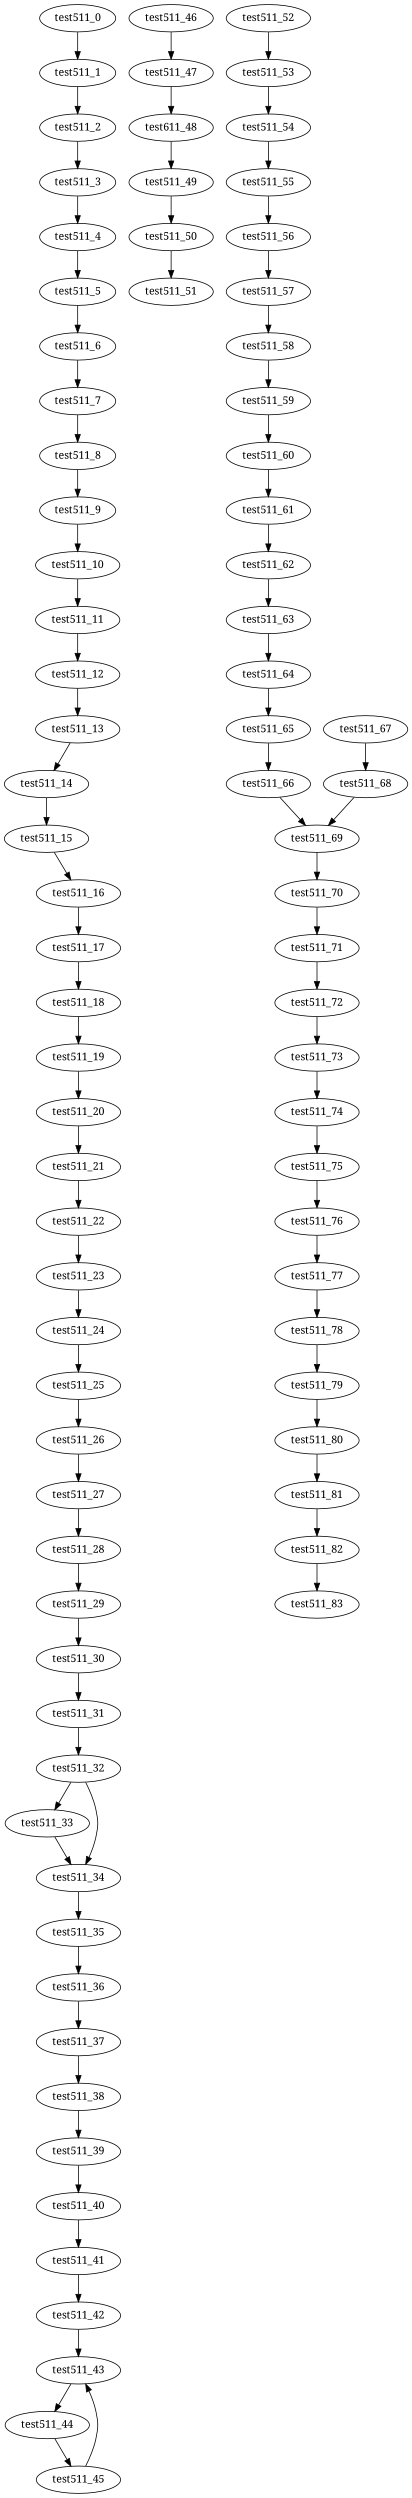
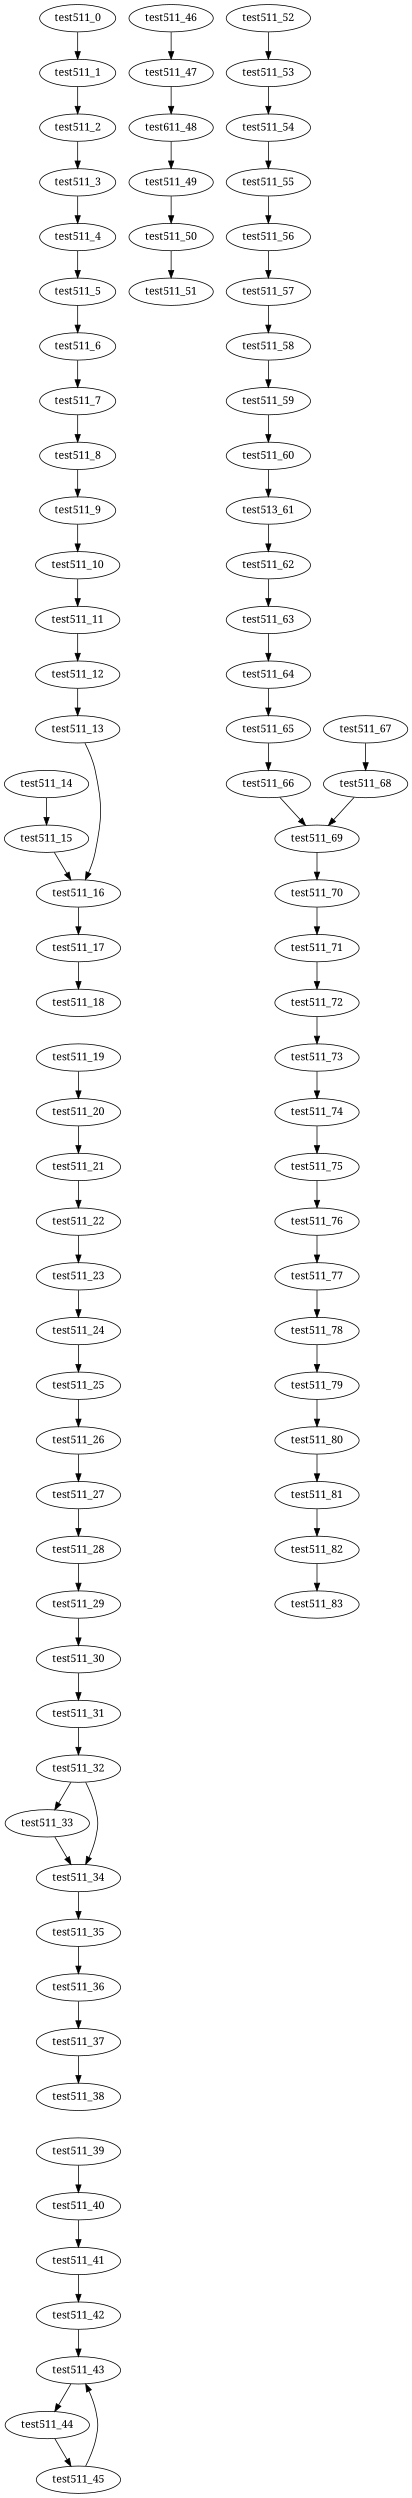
node "test511_61": label "test511_61" -> "test513_61"
edge "test511_13" -> "test511_14": now "test511_13" -> "test511_16"
edge "test511_18" -> "test511_19": removed
edge "test511_38" -> "test511_39": removed
